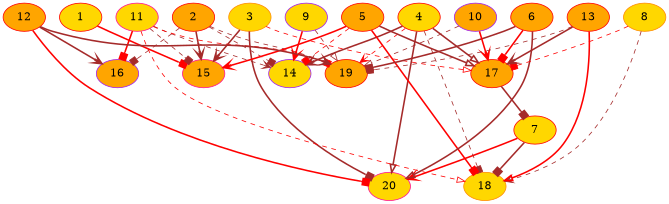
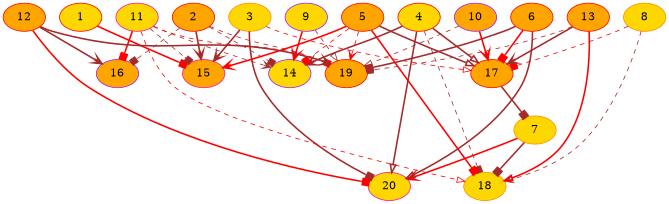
edge "4" -> "19": now "5" -> "19"
node "7": color red -> darkorange
